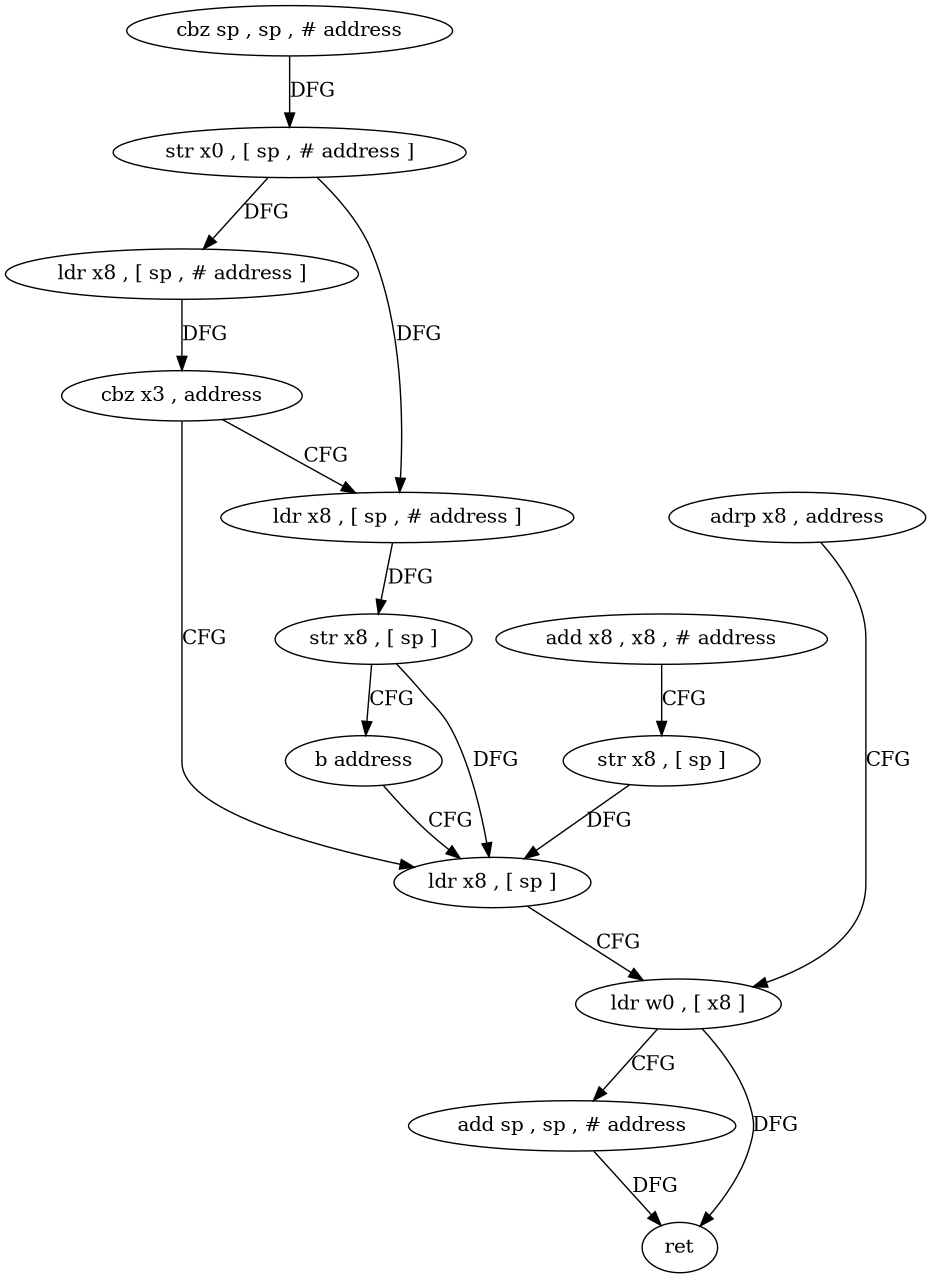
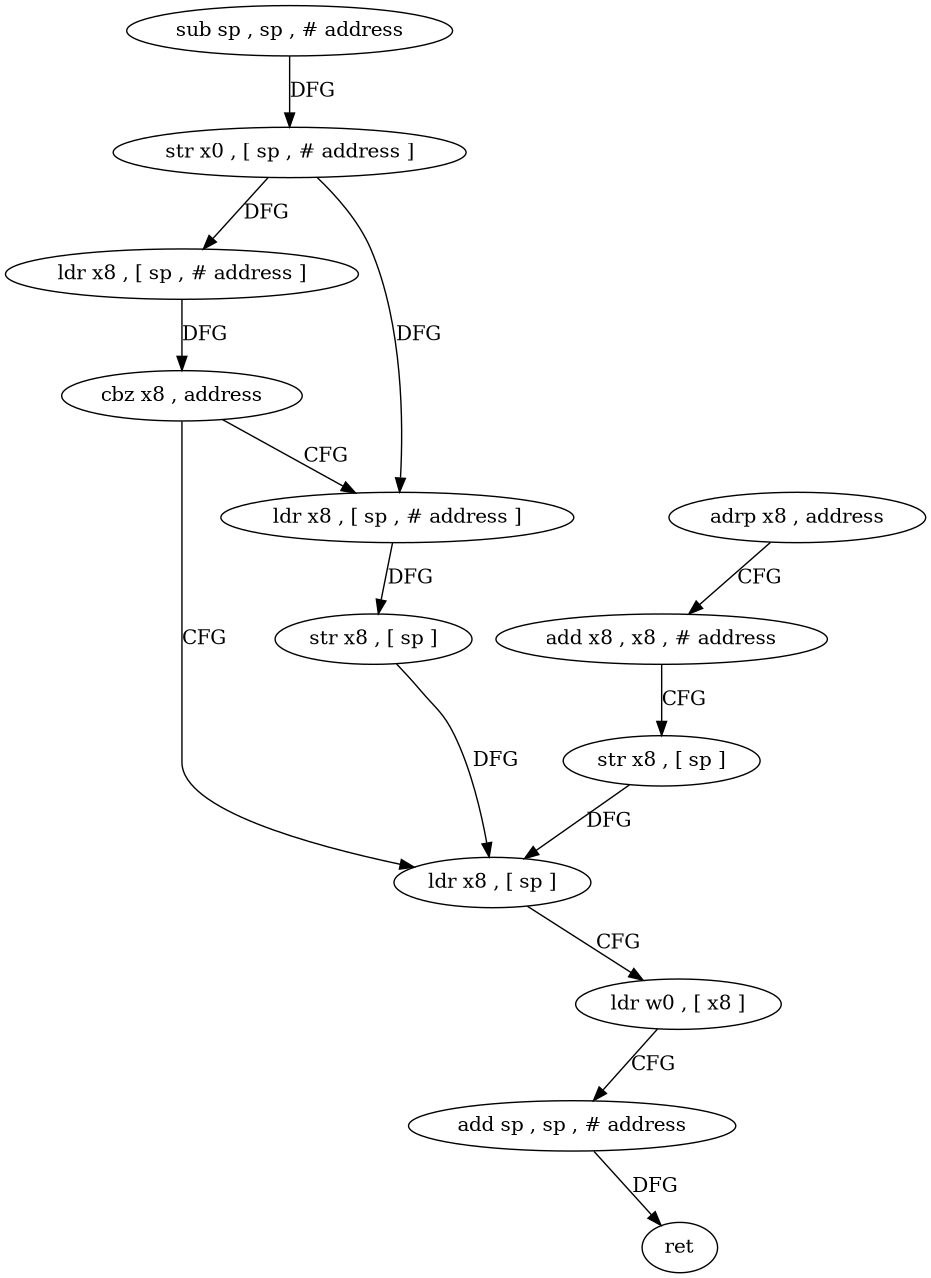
node "cbz sp , sp , # address": label "cbz sp , sp , # address" -> "sub sp , sp , # address"
node "cbz x3 , address": label "cbz x3 , address" -> "cbz x8 , address"
node "b address": removed
edge "adrp x8 , address" -> "ldr w0 , [ x8 ]": now "adrp x8 , address" -> "add x8 , x8 , # address"
edge "ldr w0 , [ x8 ]" -> "ret": removed, label "DFG"
